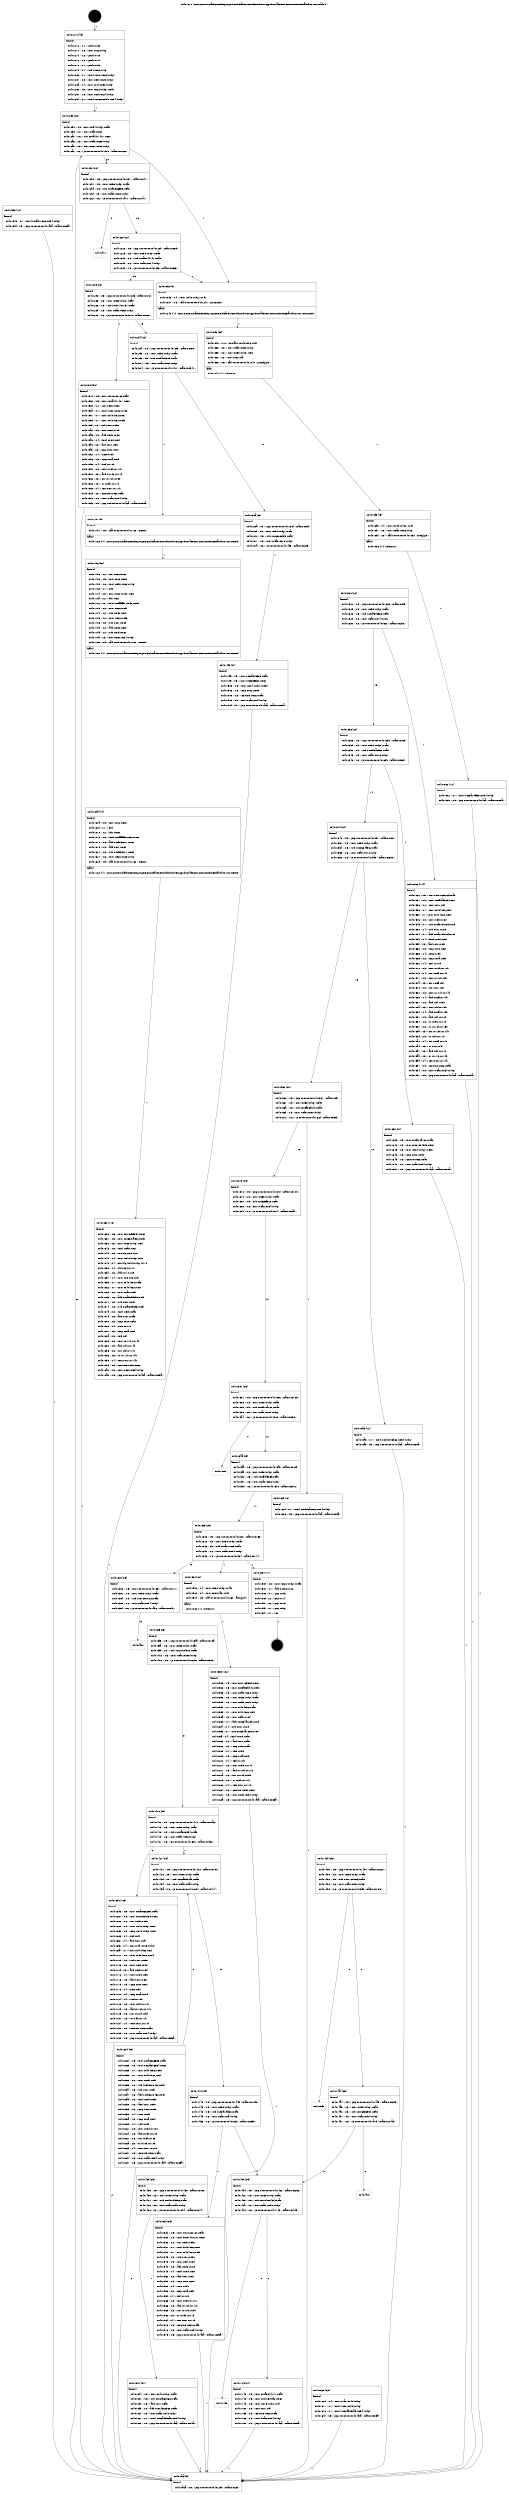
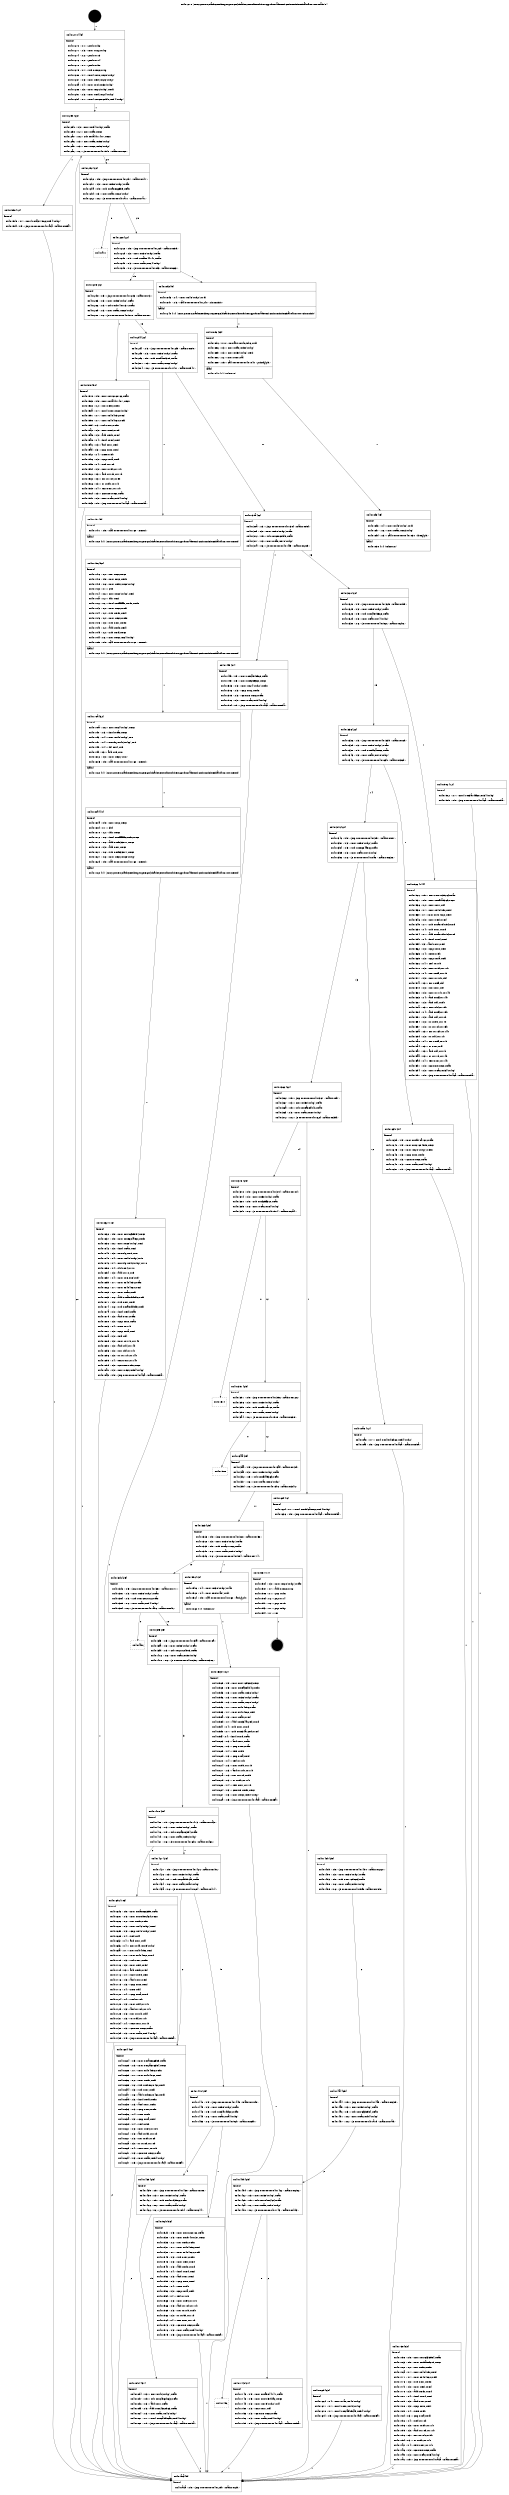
edge "0x40129b [23]" -> "0x4018d3 [9]": now "0x40129b [23]" -> "0x4019d8 [12]"
edge "0x40130a [22]" -> "0x401320 [22]": added, label "16"
edge "0x4018f3 [15]" -> "0x401902 [12]": removed, label "1"
node "0x4017ea [32]": added
edge "0x401362 [22]" -> "0x401378 [25]": label " 12" -> " 14"
node "0x401514": added
edge "0x4013c3 [25]" -> "0x4019e4 [17]": removed, label "1"
edge "0x4013dc [25]" -> "0x4013f5 [25]": added, label "10"
edge "0x4013dc [25]" -> "0x401abc": label " 13" -> " 0"
edge "0x401832 [118]" -> "0x401aca [5]": added, label "1"
edge "0x401684 [88]" -> "0x401427 [25]": reversed
node "0x4019f5": removed
edge "0x401440 [25]" -> "0x4014bd [25]": now "0x401440 [25]" -> "0x401459 [25]"
node "0x401a1d": removed
edge "0x401459 [25]" -> "0x4018b4 [31]": label " 1" -> " 19"
node "0x40175e [83]": added
